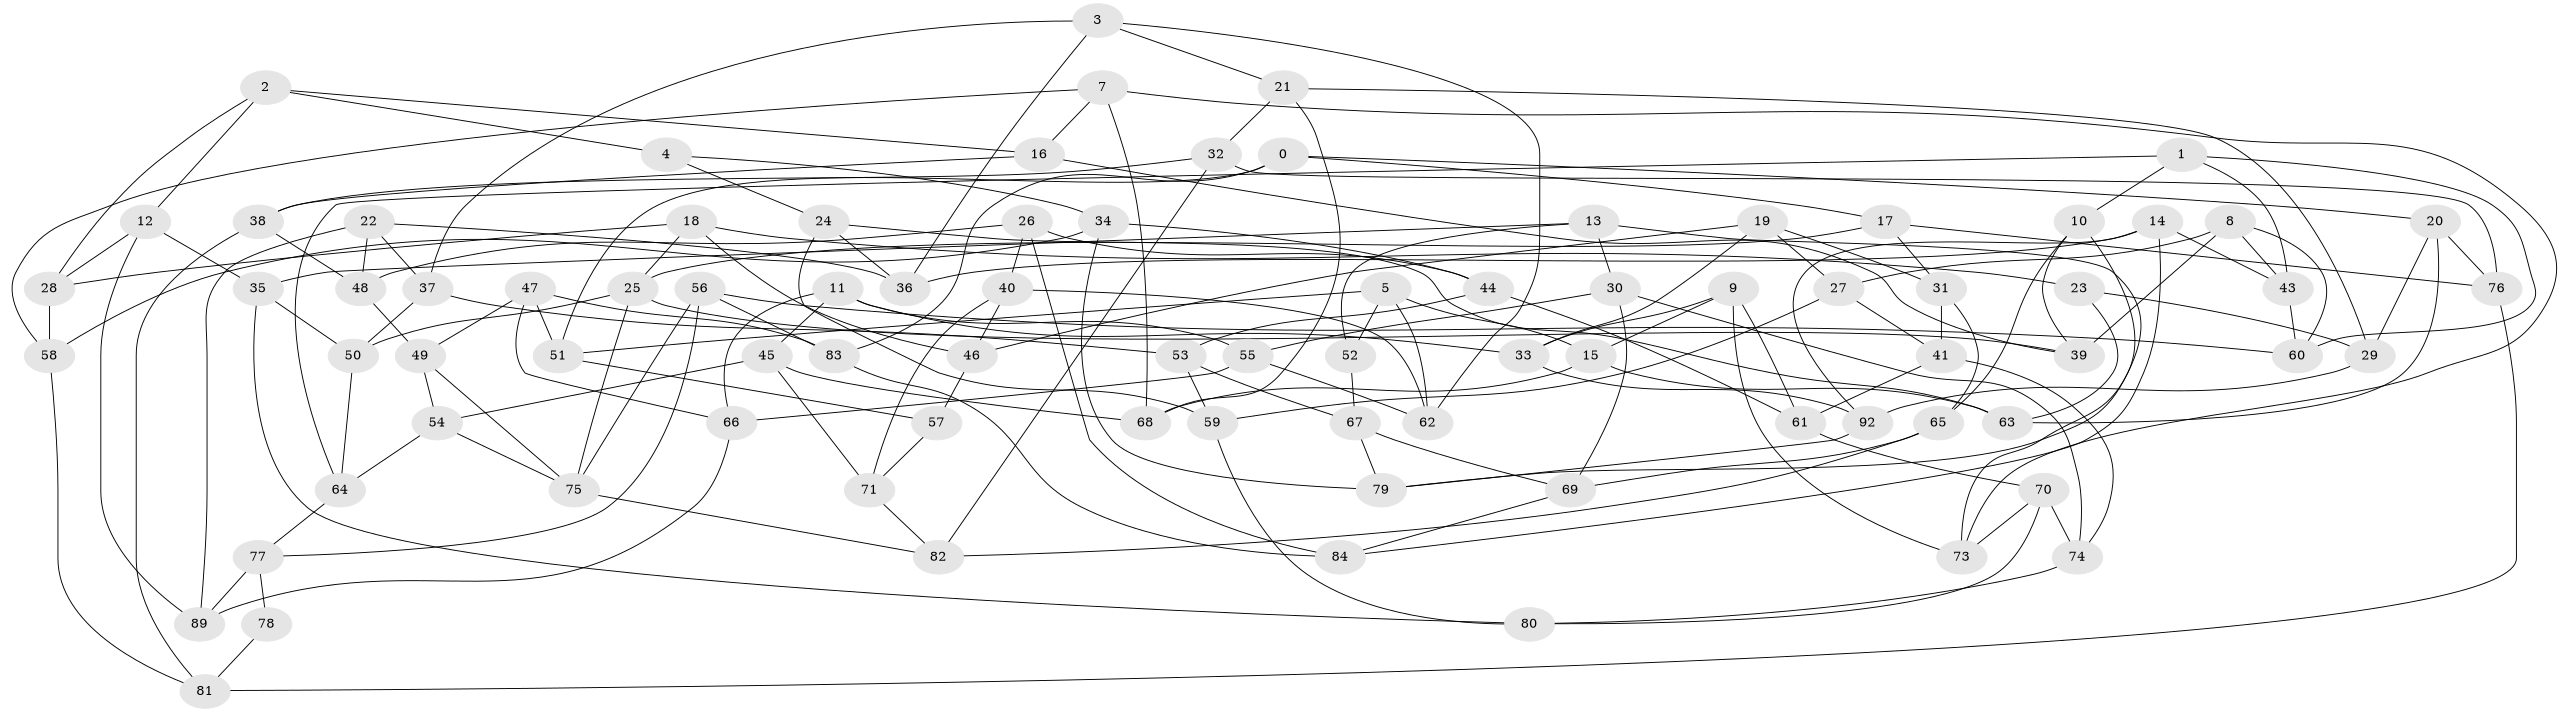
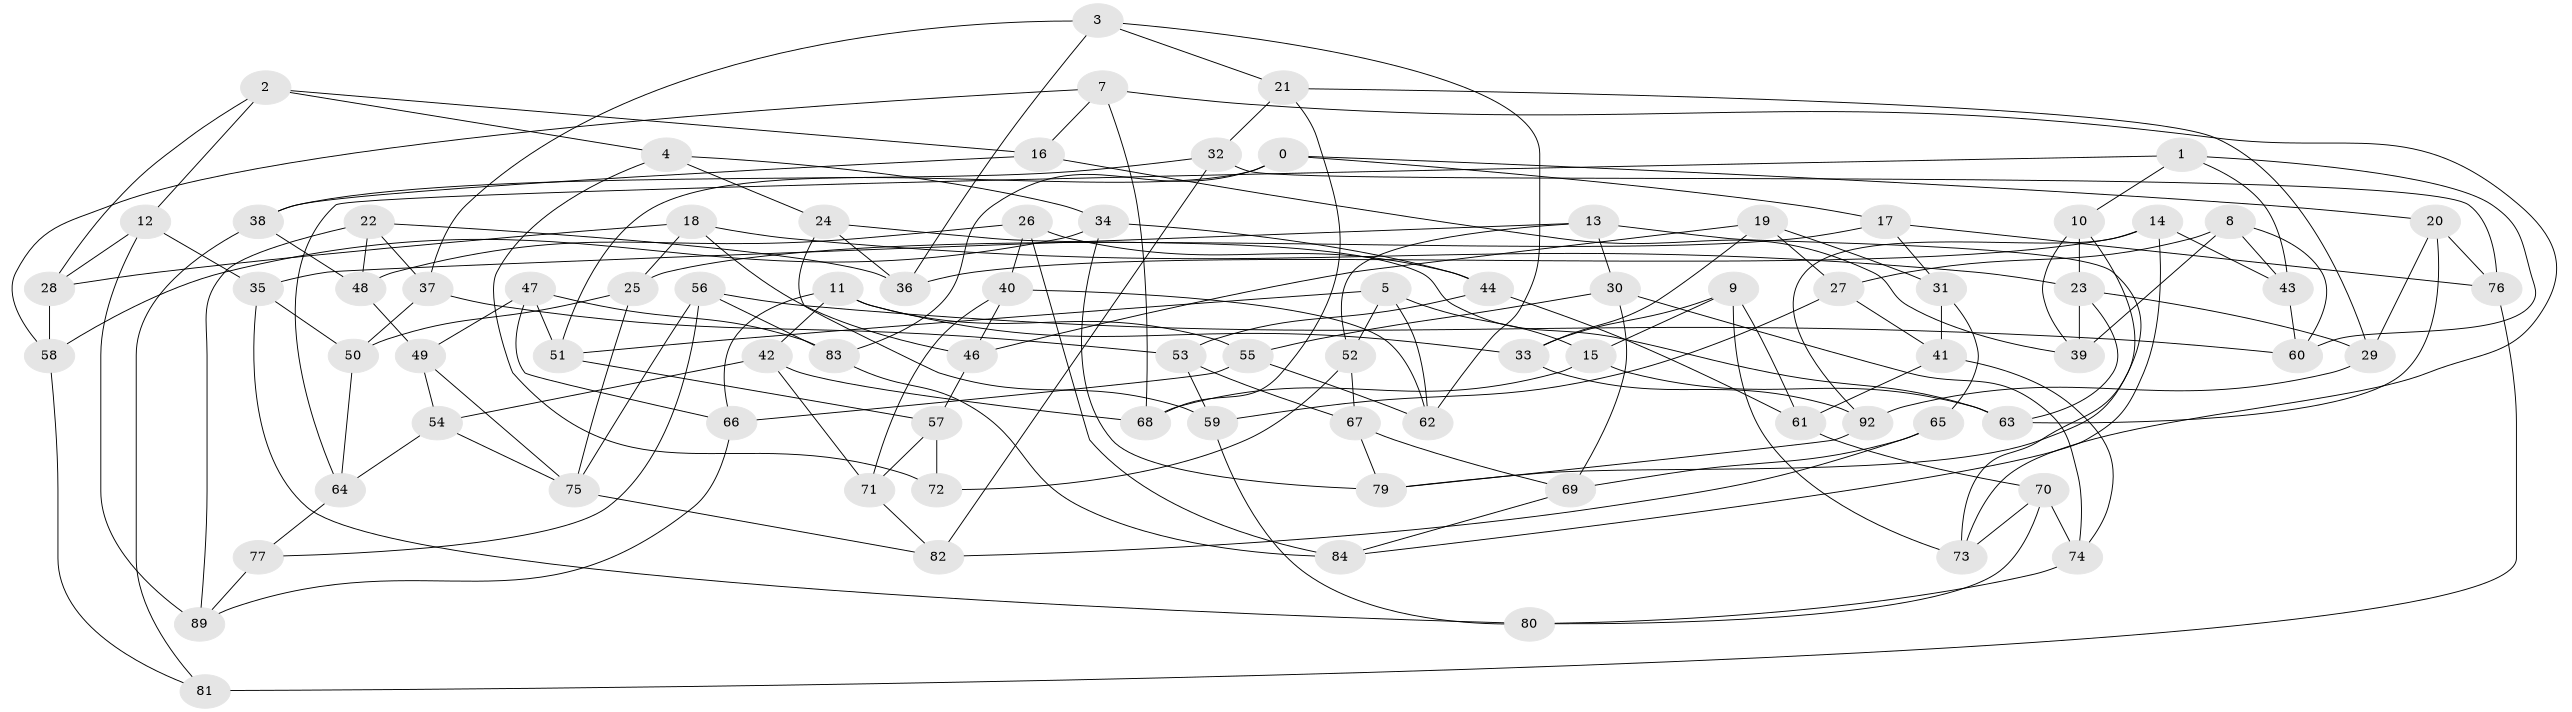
edge "10" -- "65": now "10" -- "23"
edge "25" -- "39": now "23" -- "39"
node "45": label "45" -> "42"
node "72": added
node "78": removed
